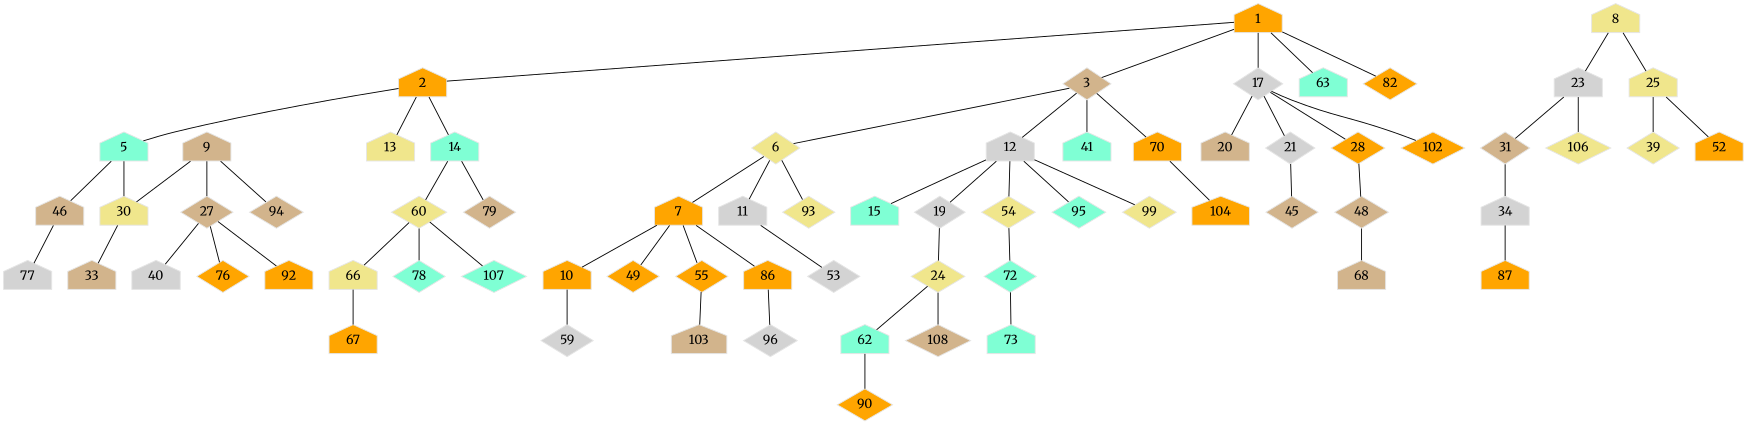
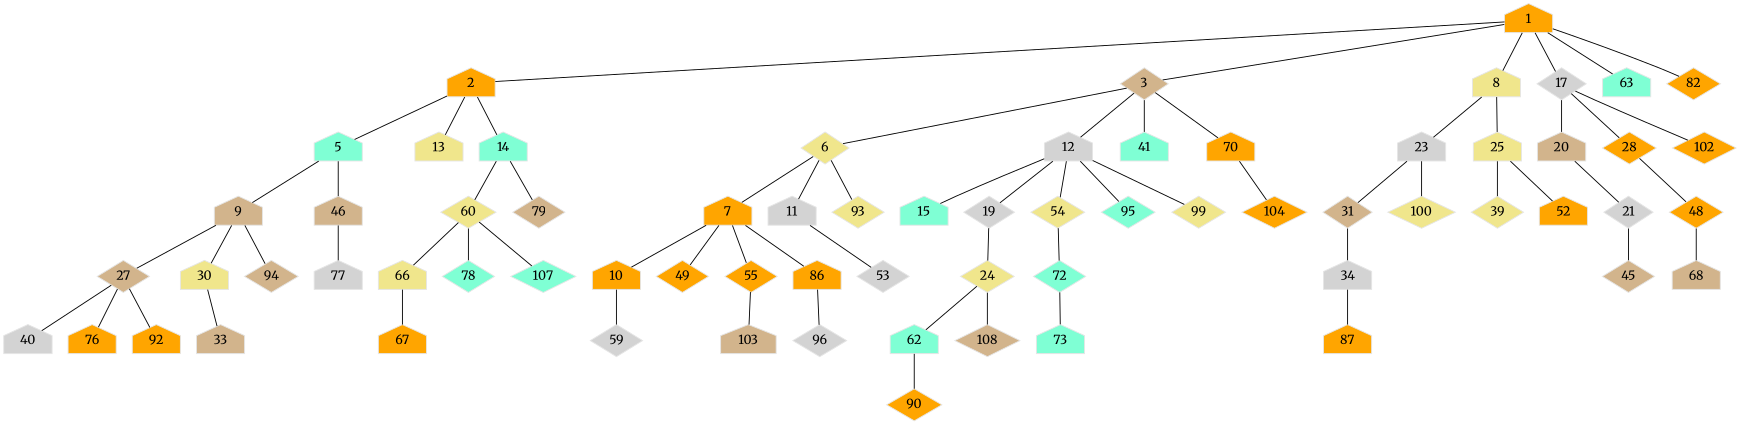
edge "1" -- "8": added
edge "17" -- "21": now "20" -- "21"
node "106": label "106" -> "100"
edge "5" -- "30": now "5" -- "9"
node "104": shape house -> diamond
node "48": fillcolor tan -> orange
node "76": shape diamond -> house
